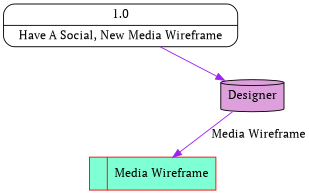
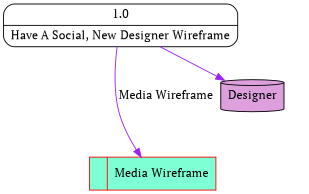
node "1.0": text "Have A Social, New Media Wireframe" -> "Have A Social, New Designer Wireframe"
edge "Designer" -> "Media Wireframe": now "1.0" -> "Media Wireframe"
